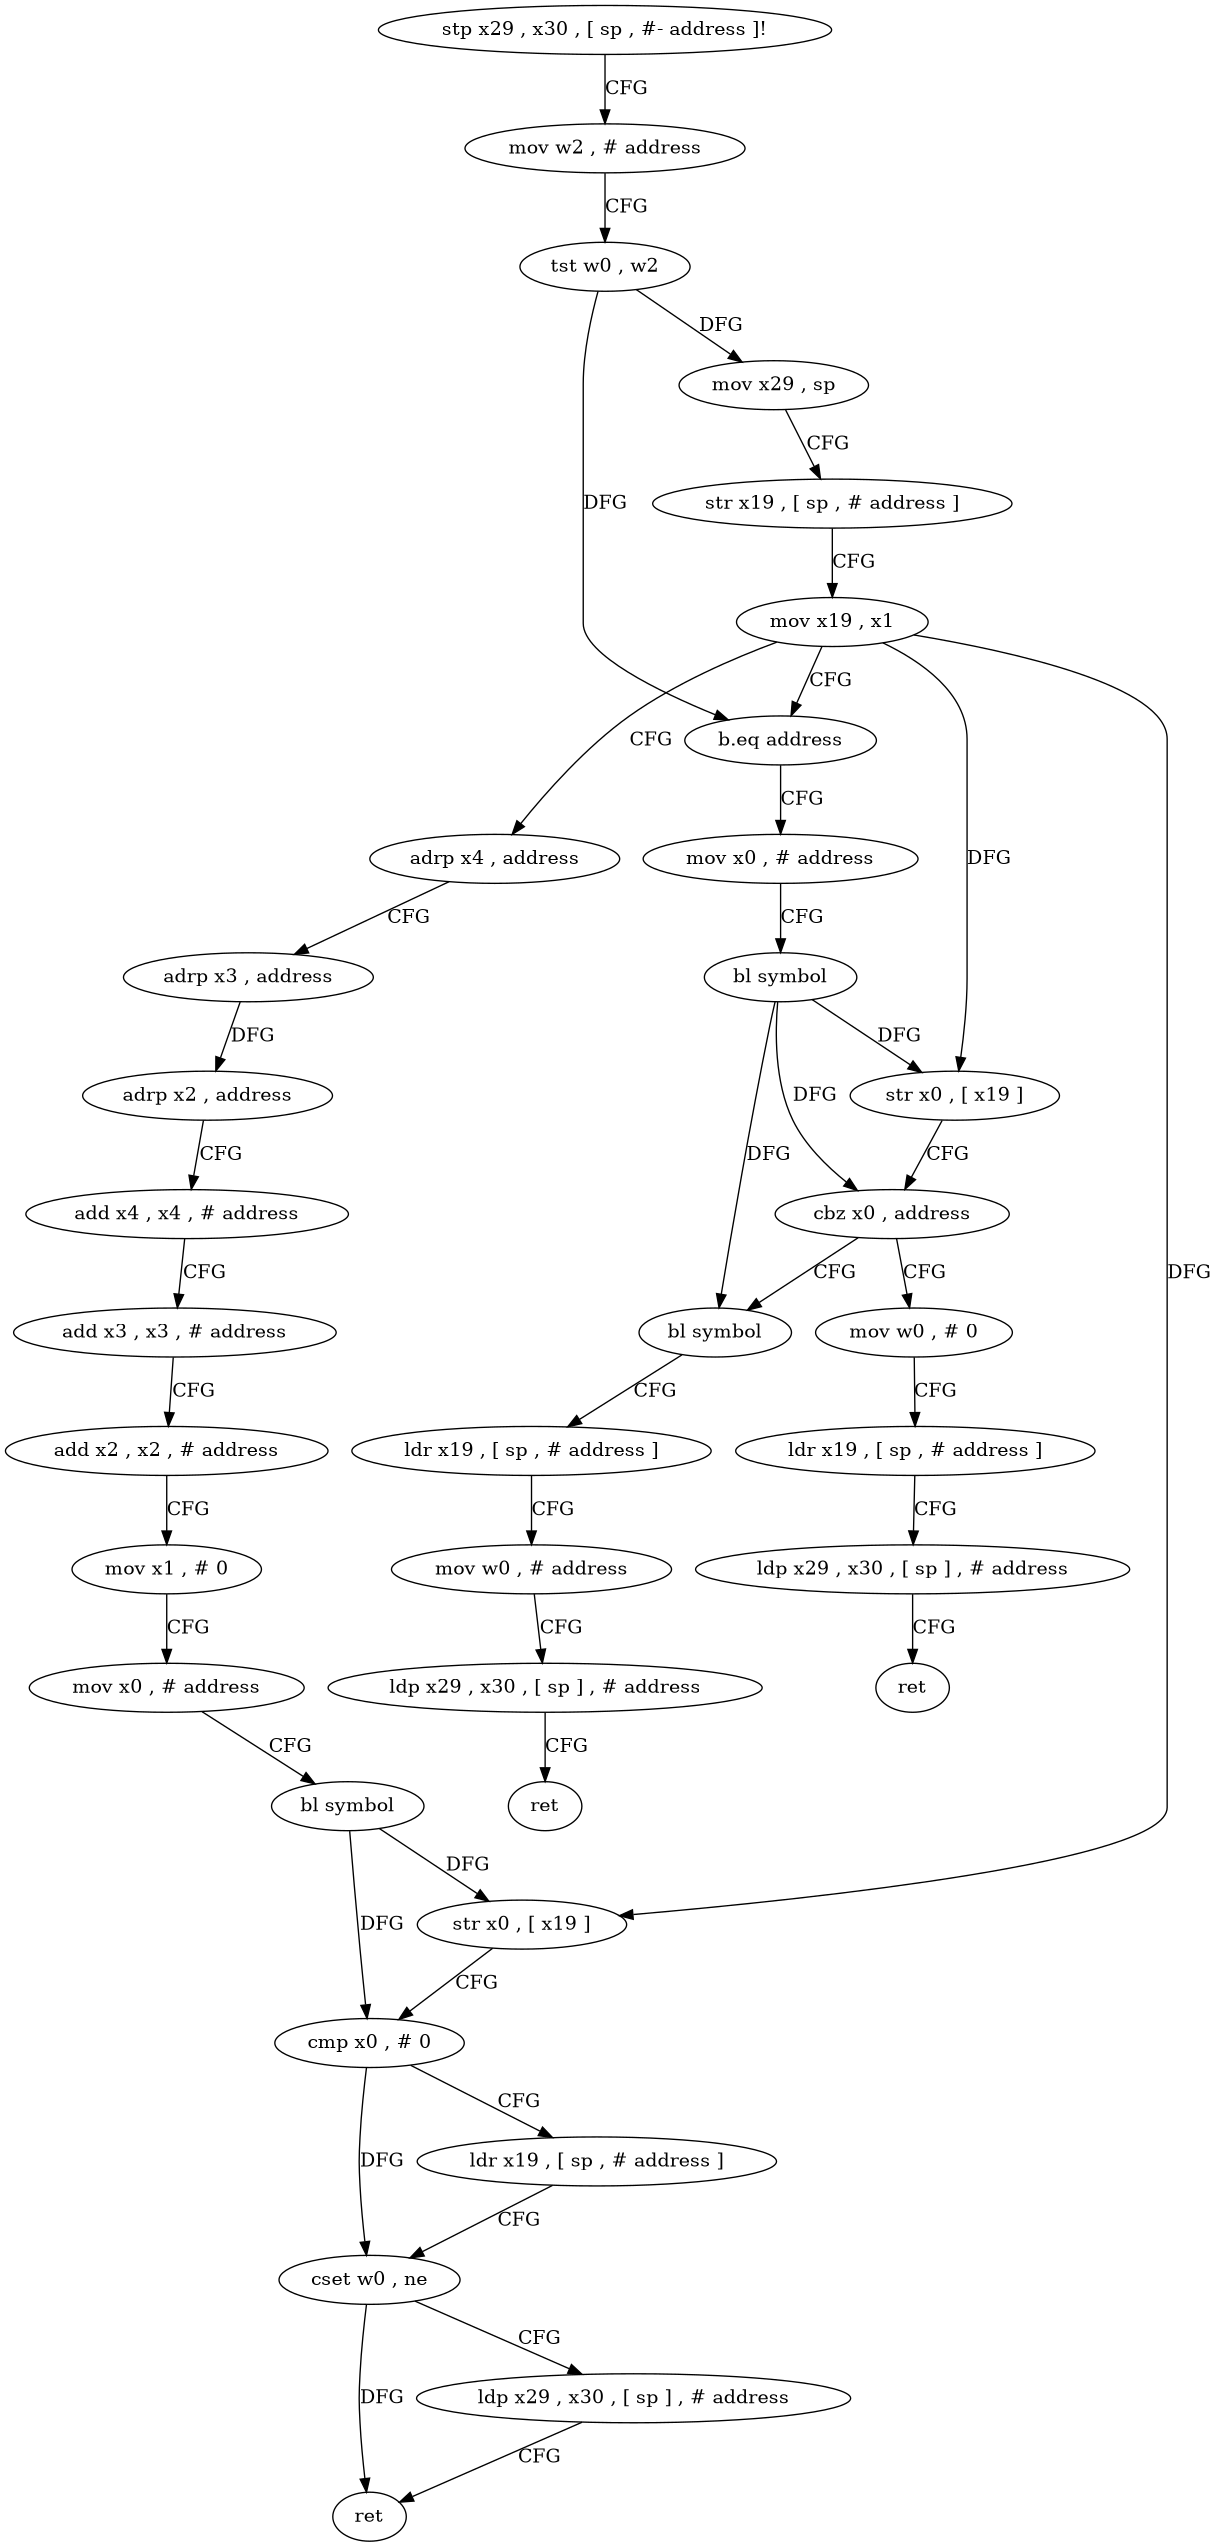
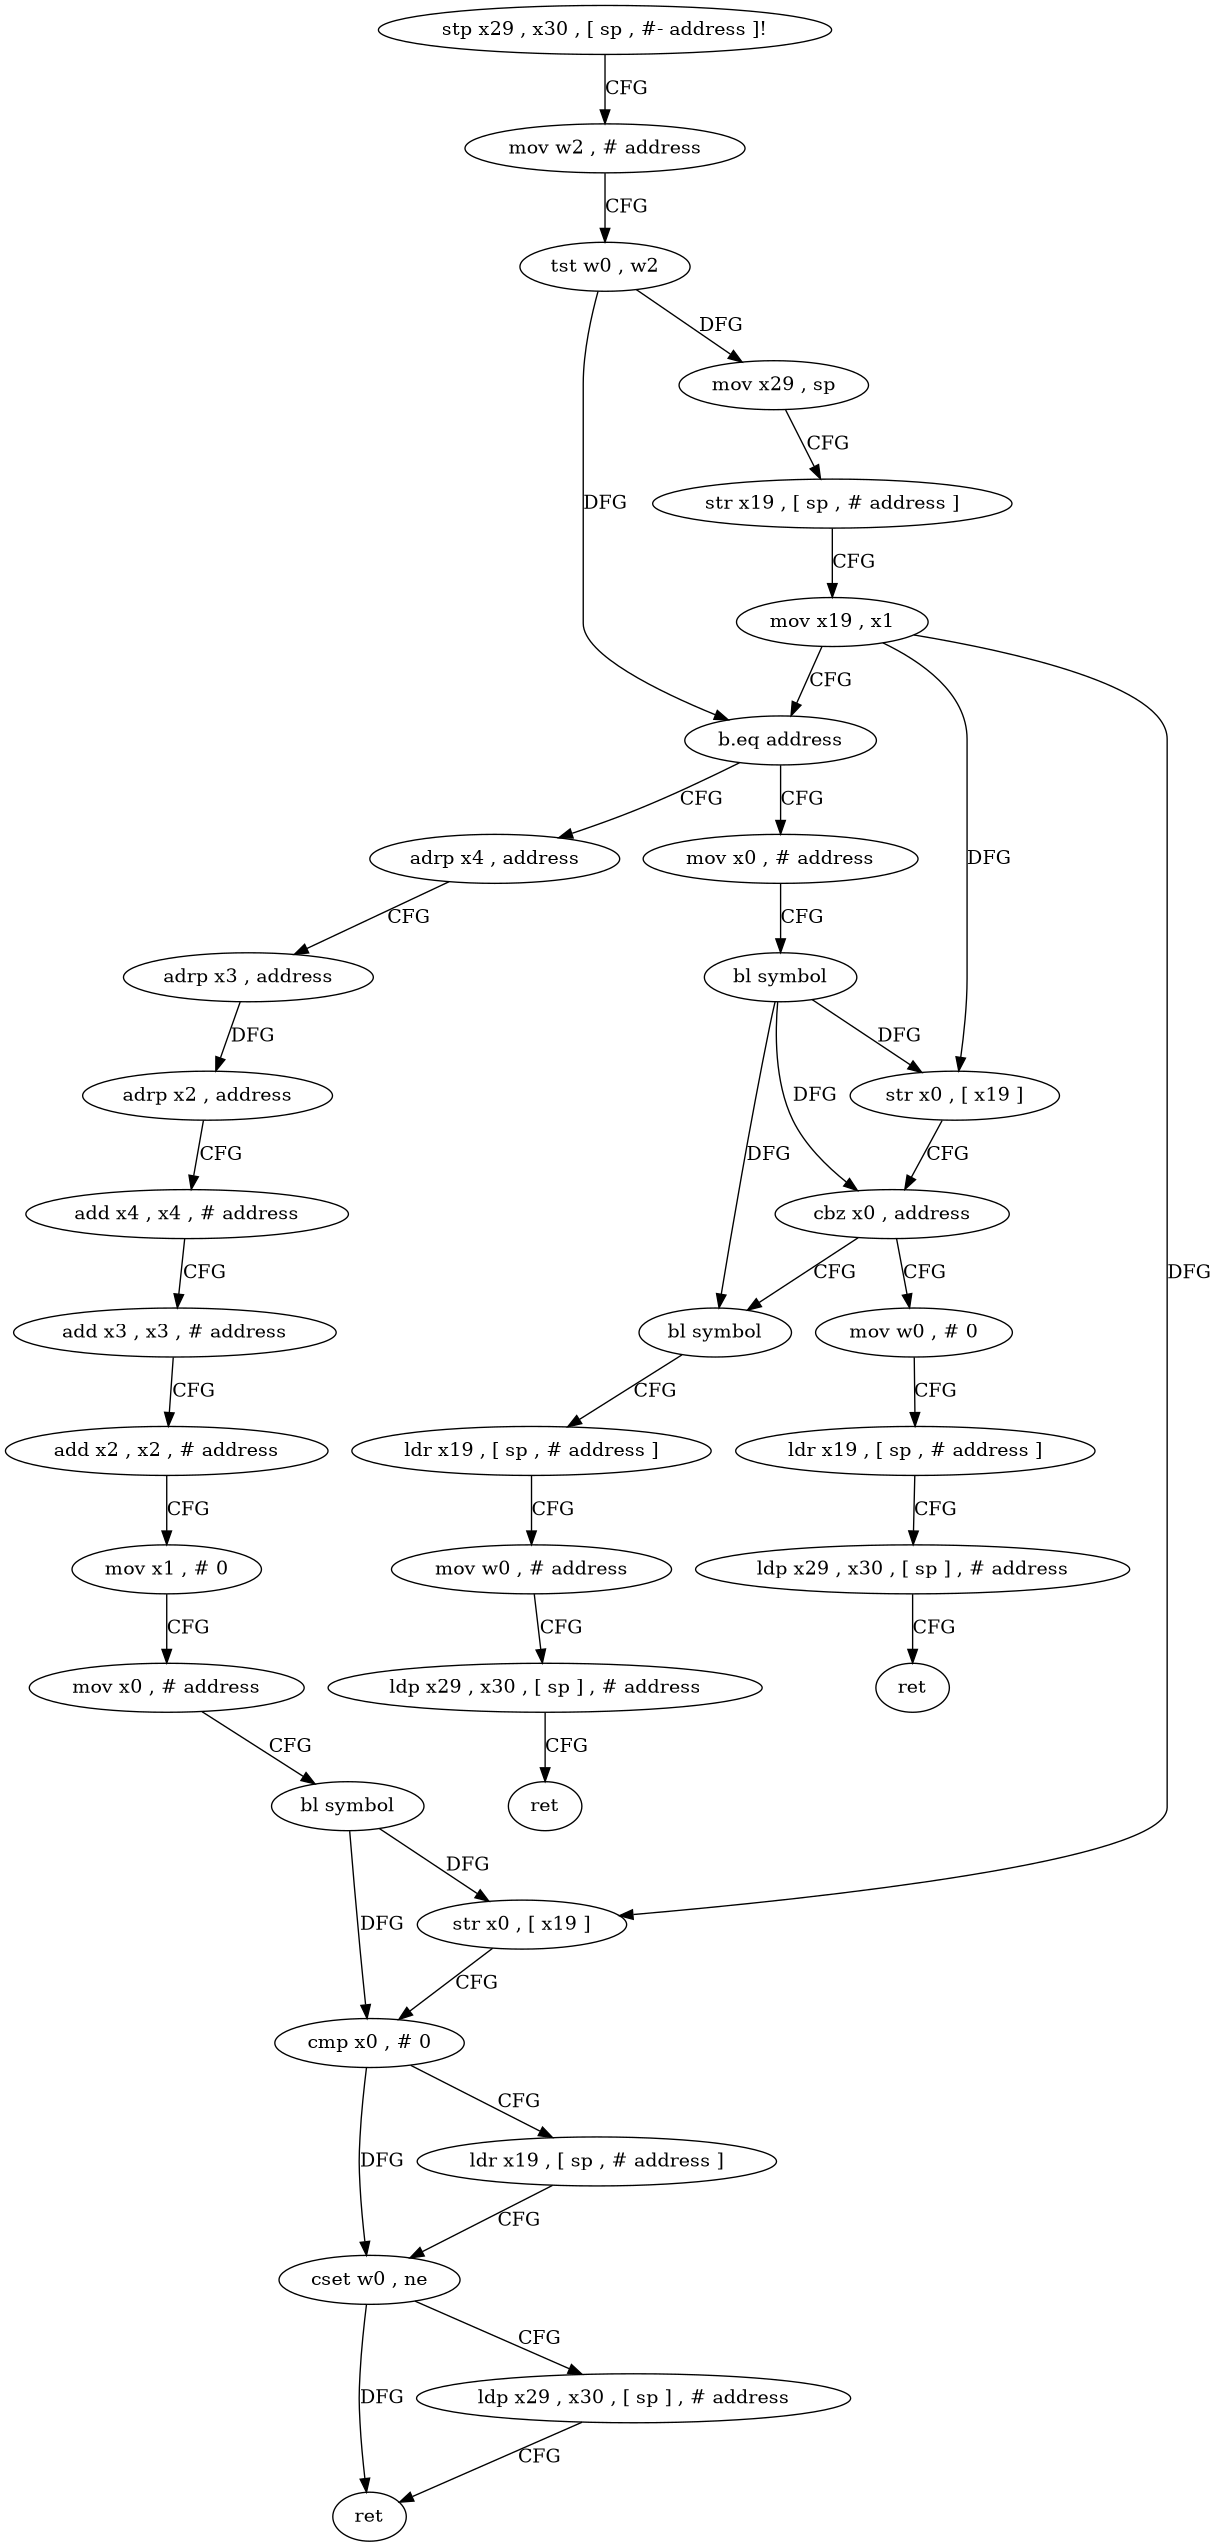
edge "mov x19 , x1" -> "adrp x4 , address": now "b.eq address" -> "adrp x4 , address"
